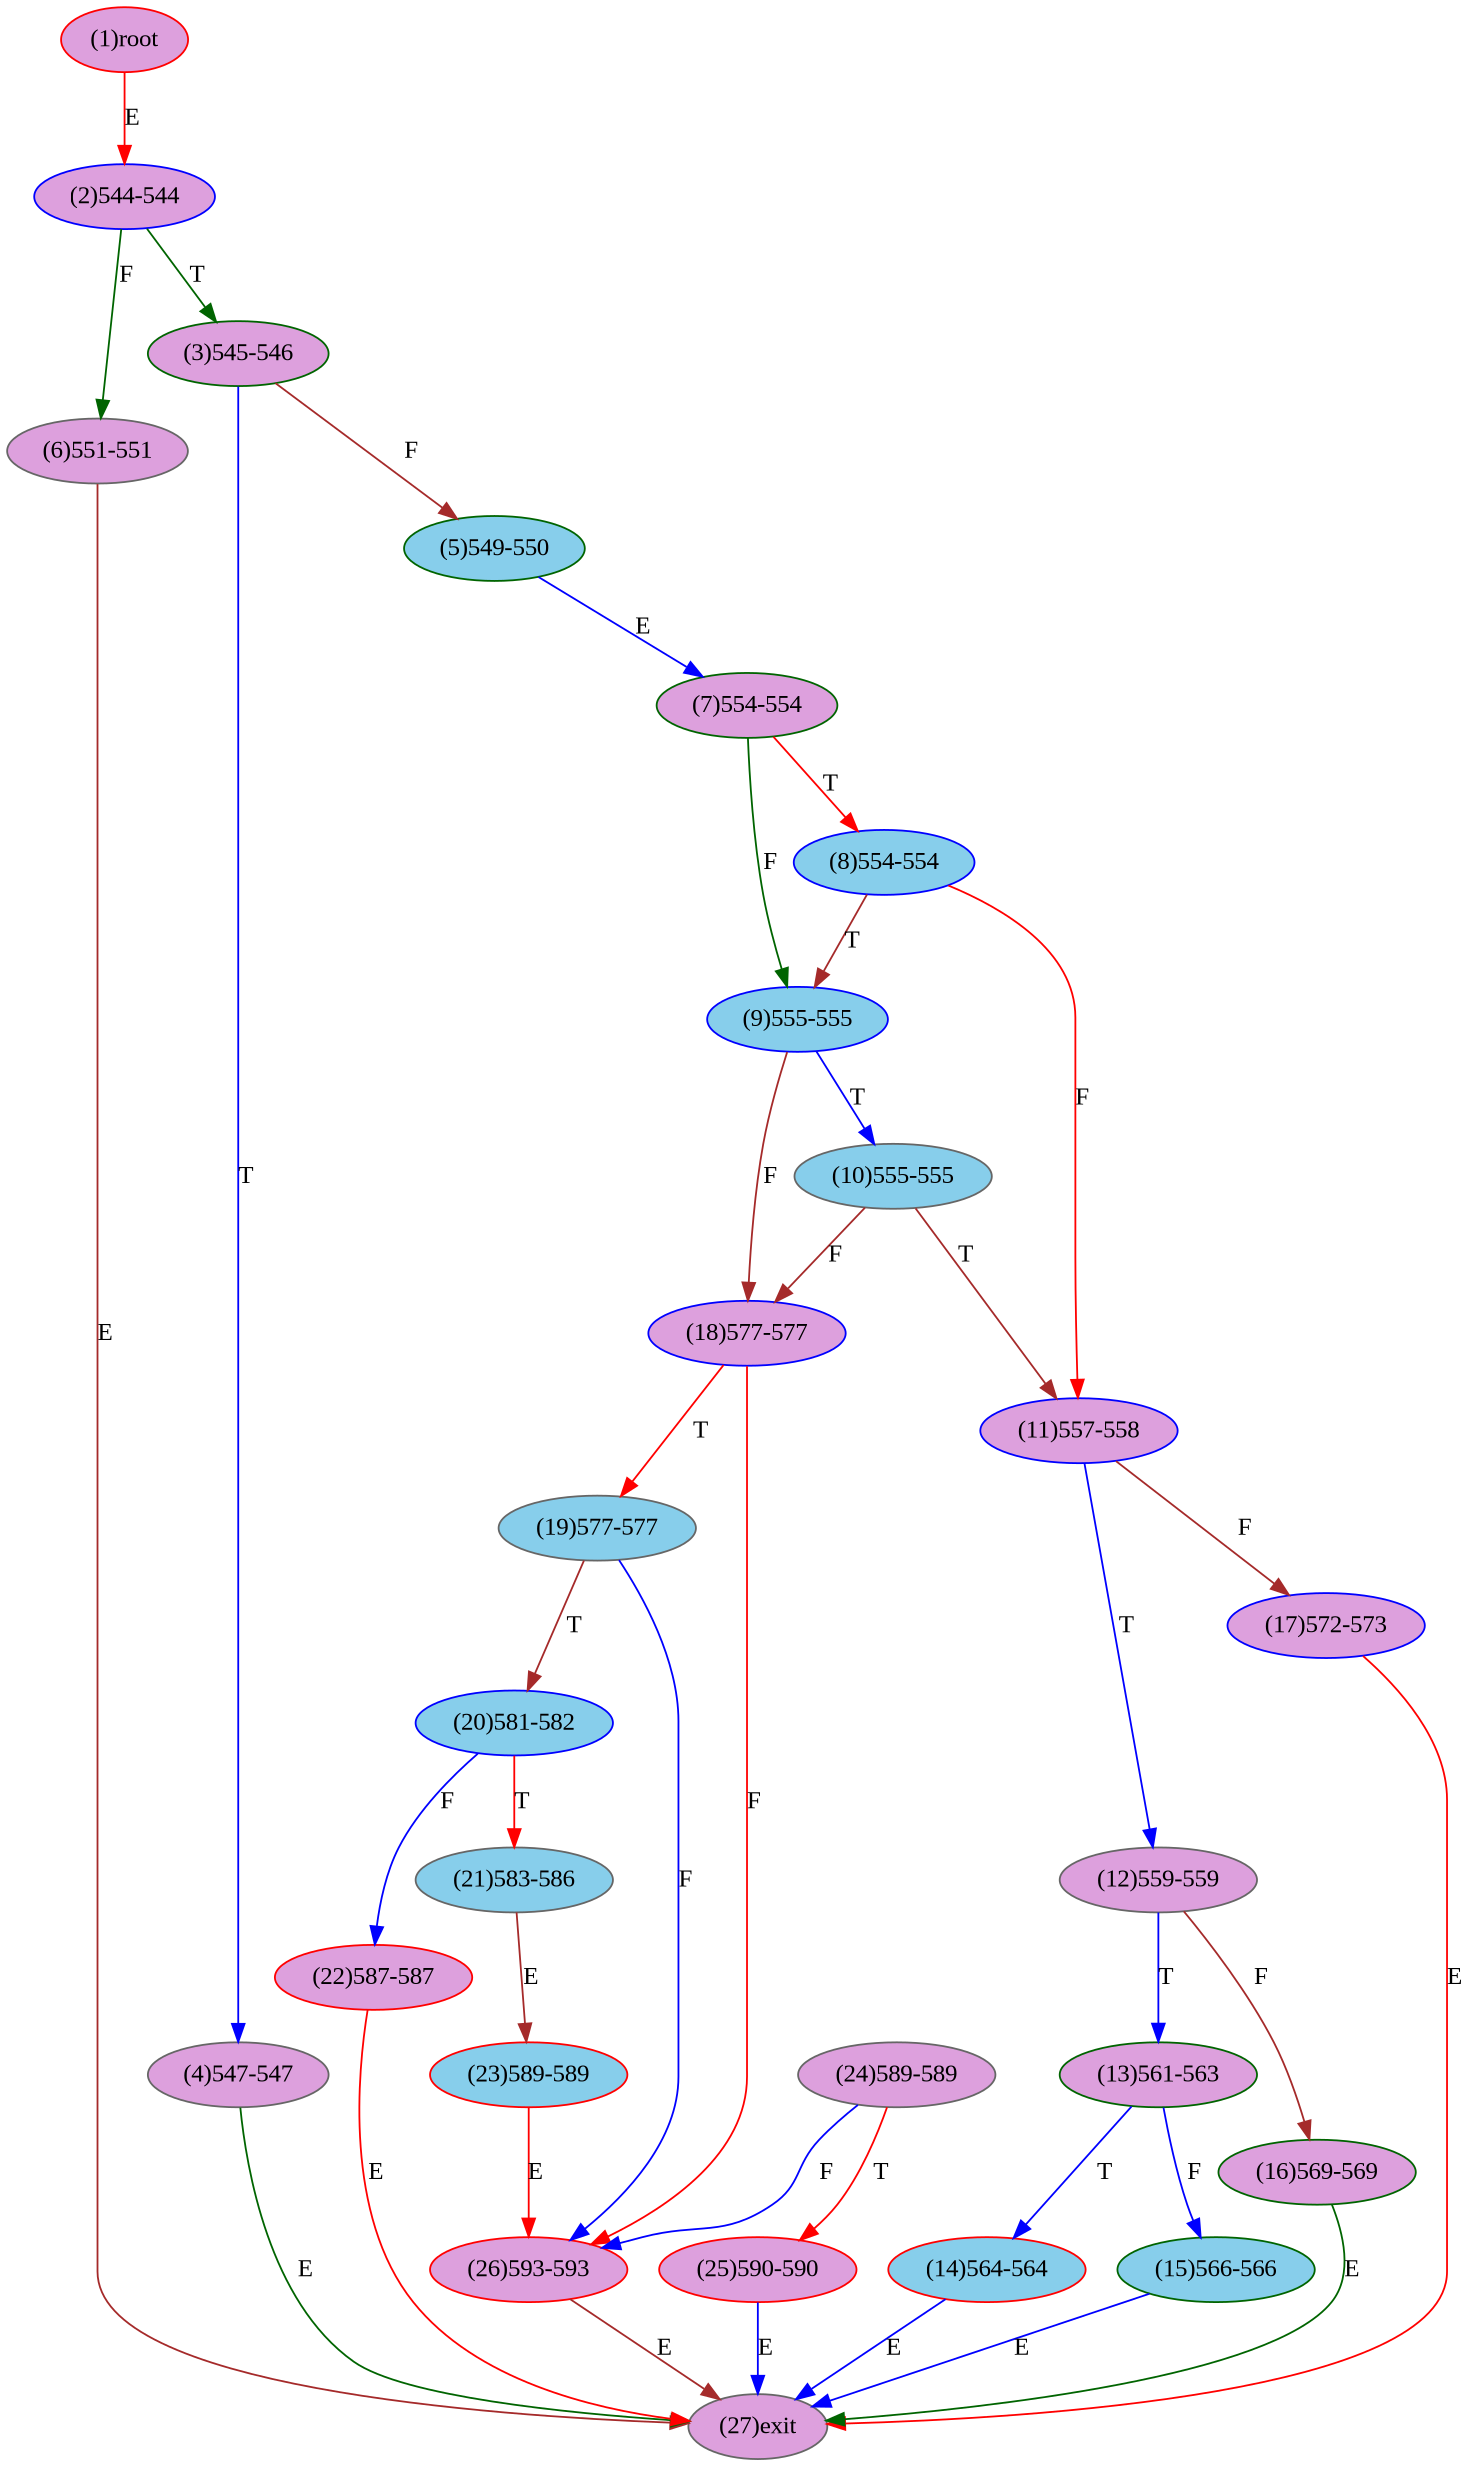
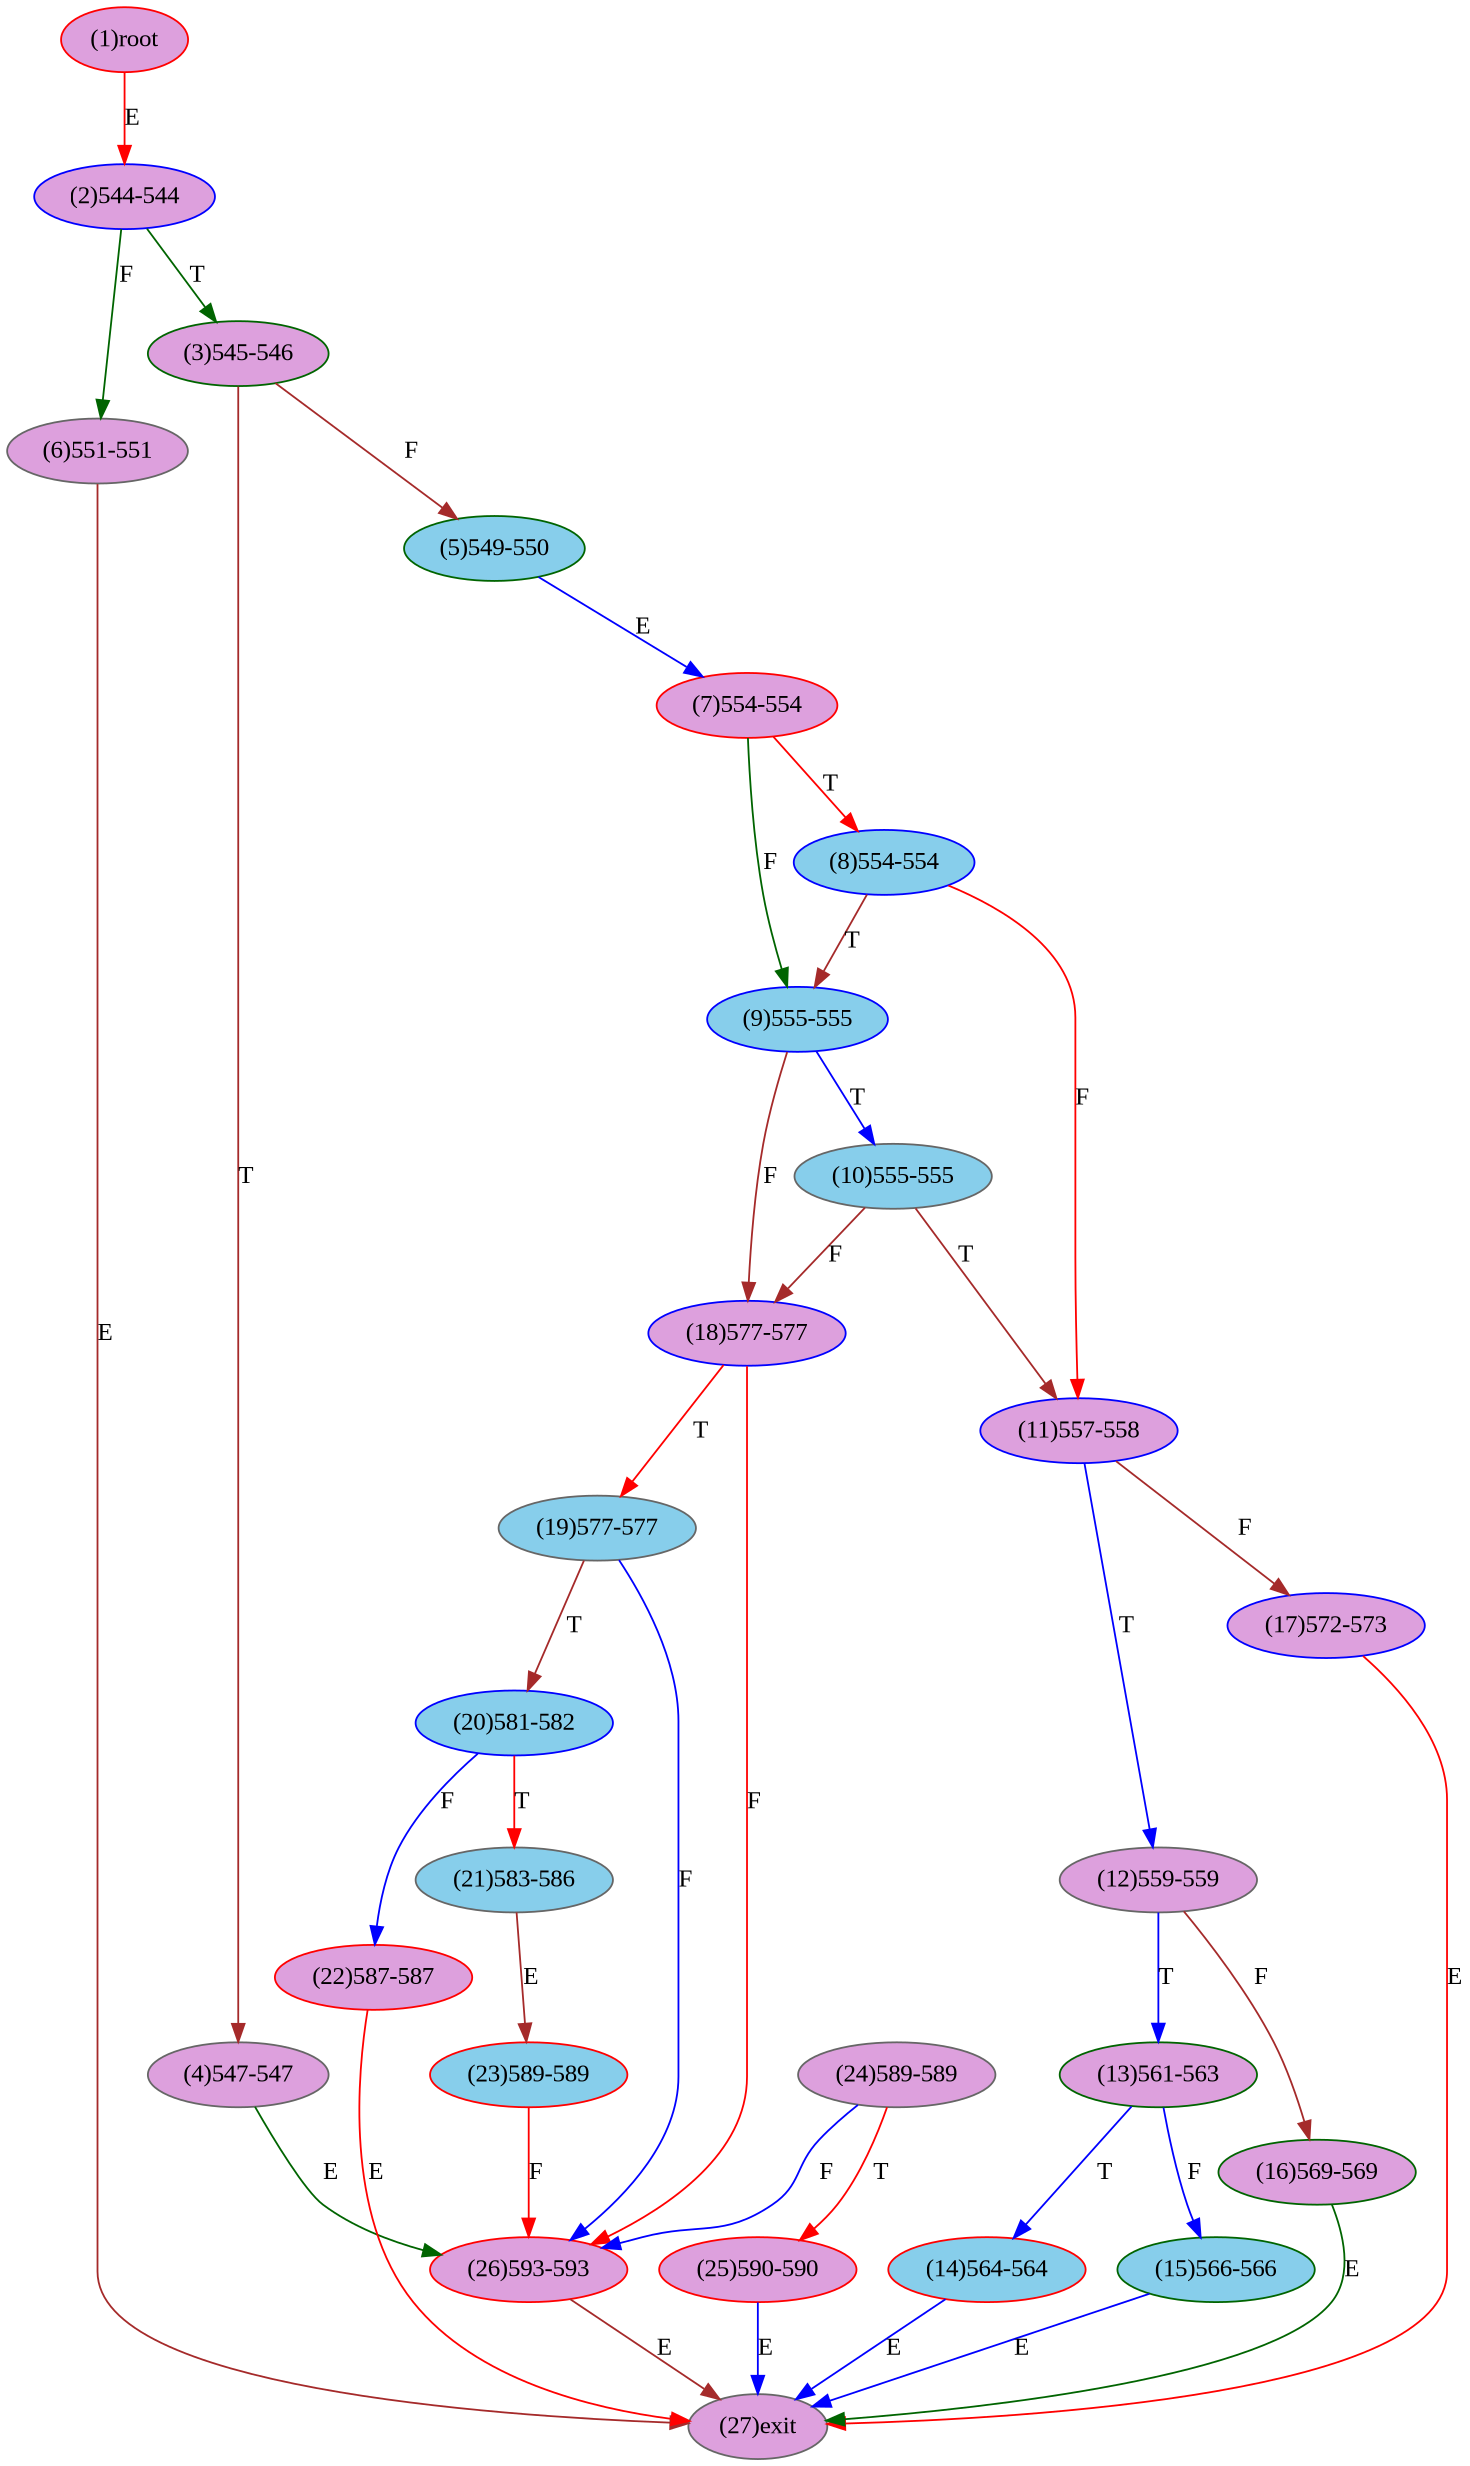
node "(7)554-554": color darkgreen -> red
edge "(3)545-546" -> "(4)547-547": color blue -> brown
edge "(23)589-589" -> "(26)593-593": label "E" -> "F"
edge "(4)547-547" -> "(27)exit": now "(4)547-547" -> "(26)593-593"
